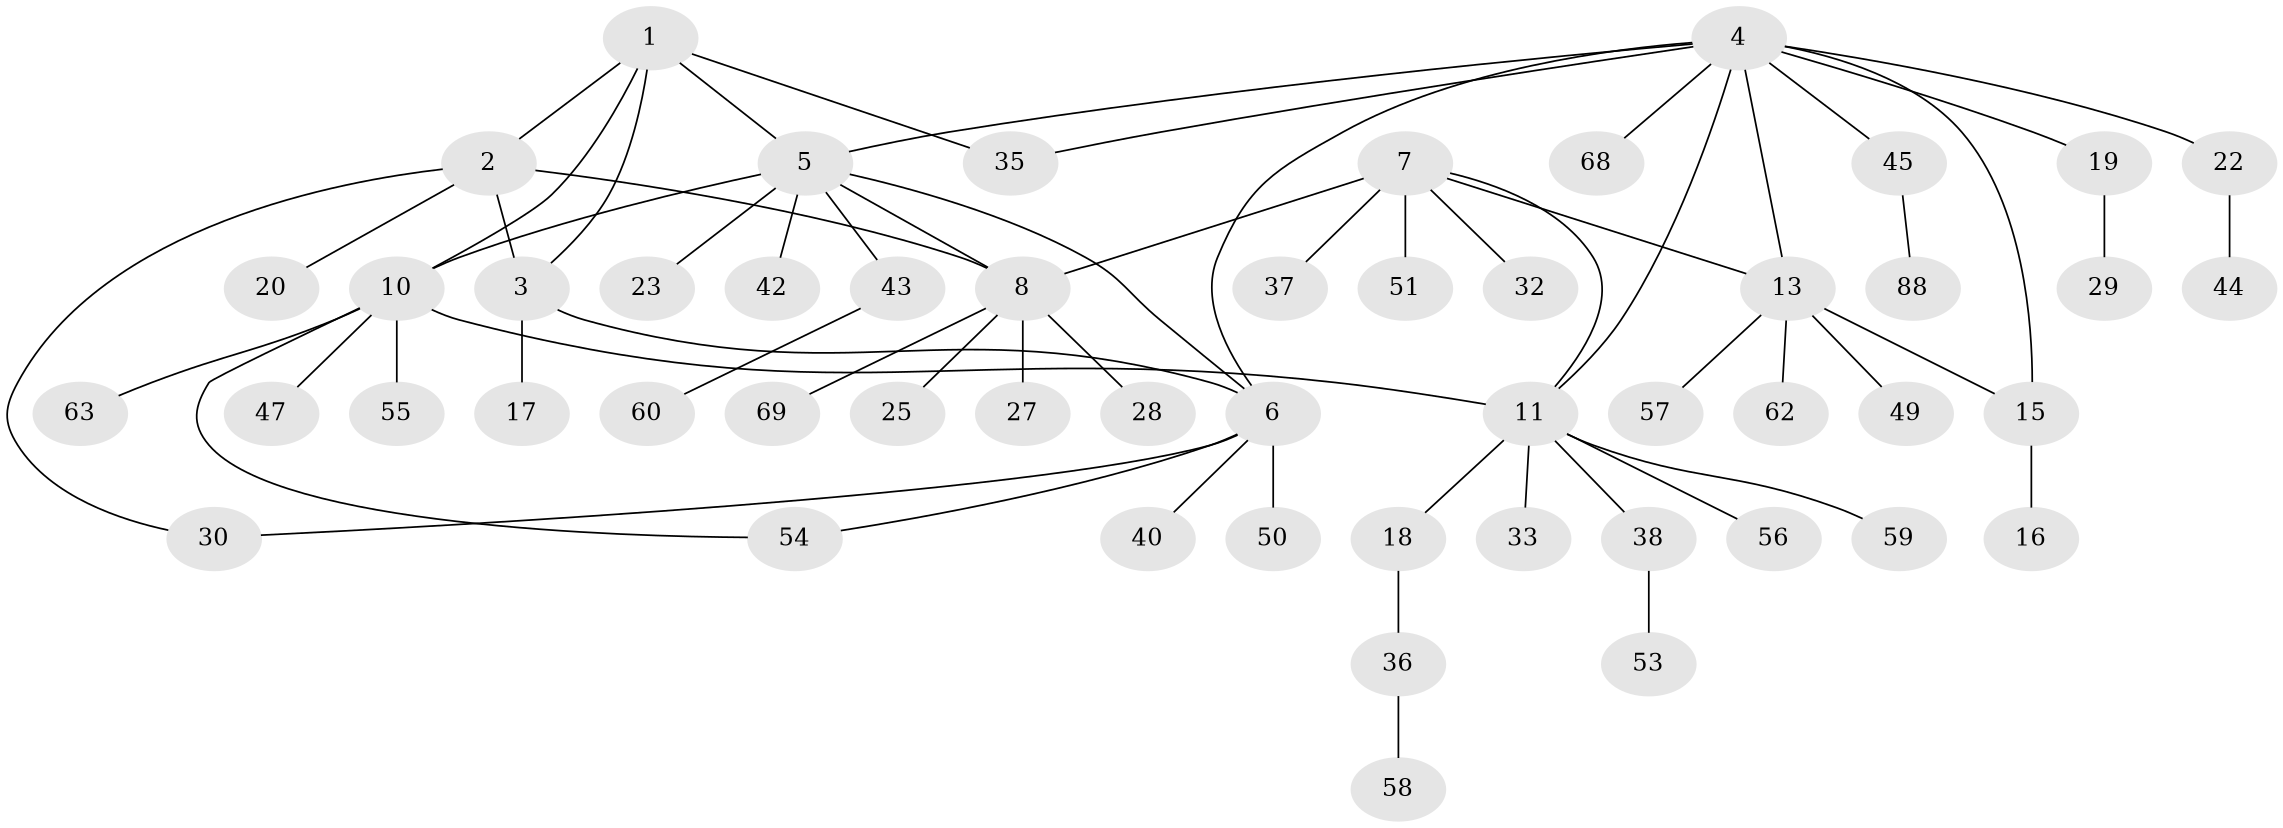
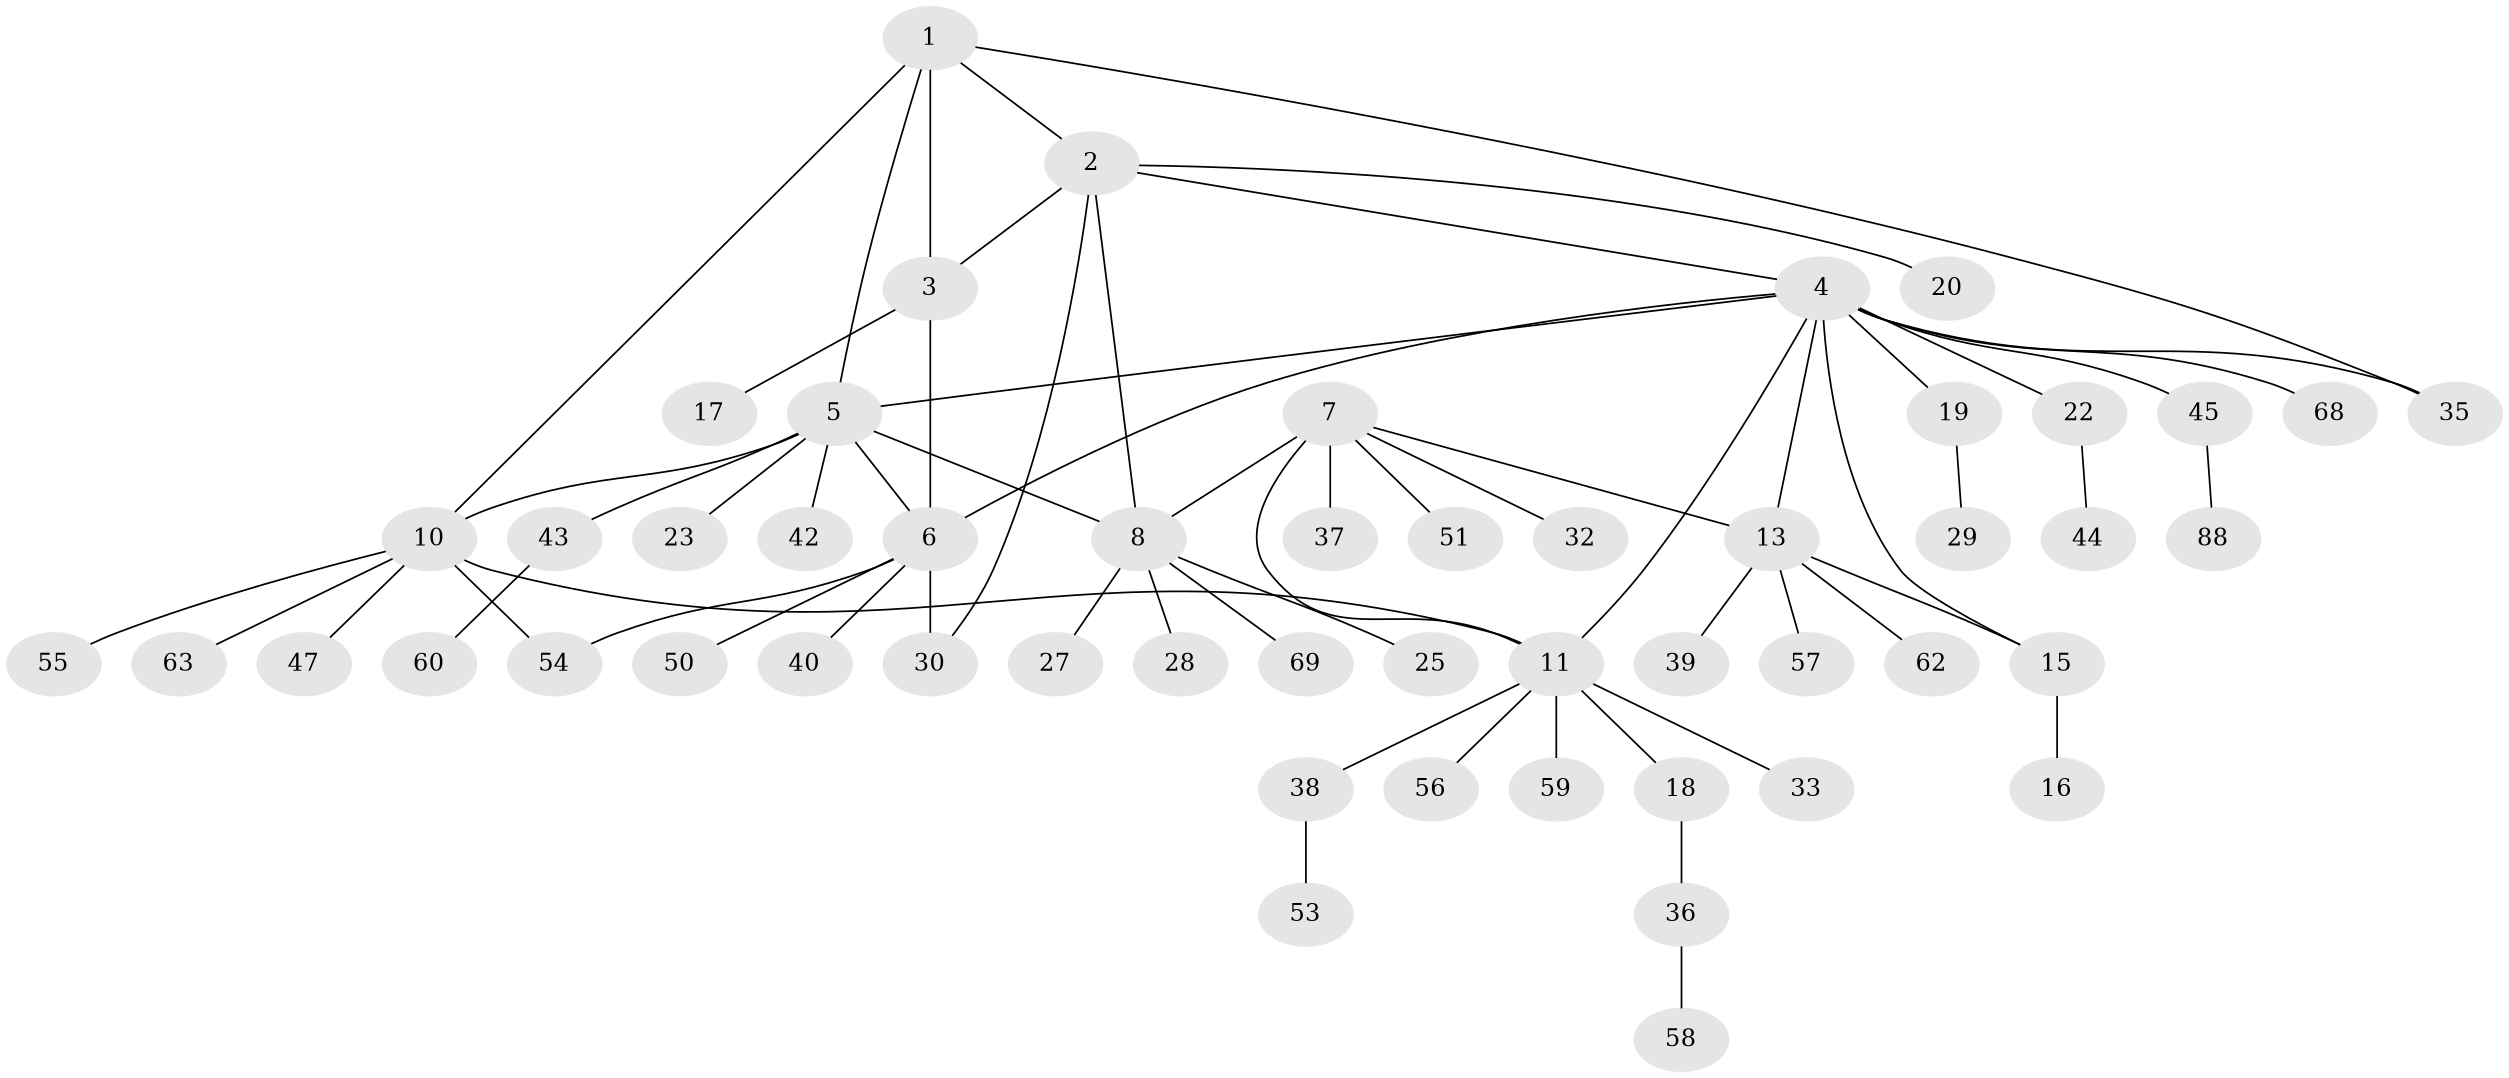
edge "2" -- "4": added
node "49": label "49" -> "39"
